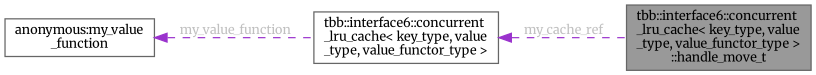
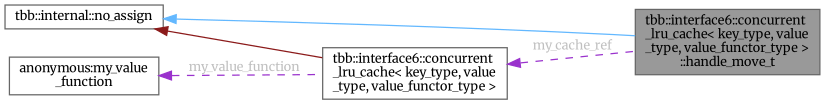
node "tbb::internal::no_assign": added
